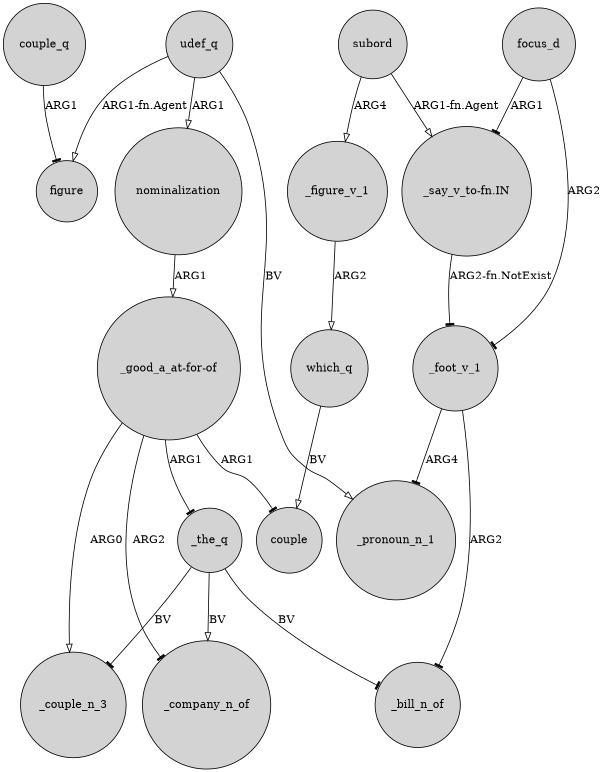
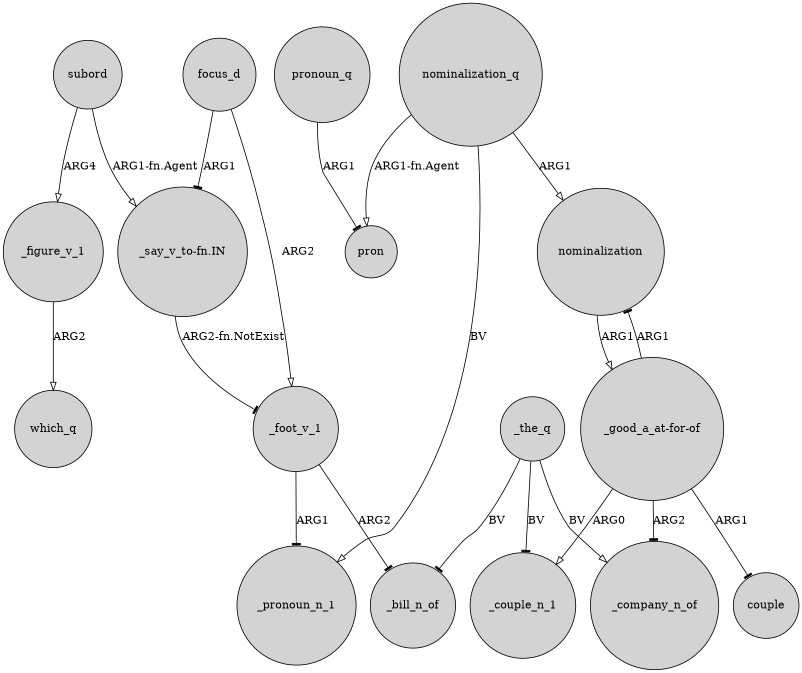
node "couple_q": label "couple_q" -> "pronoun_q"
node "udef_q": label "udef_q" -> "nominalization_q"
node "figure": label "figure" -> "pron"
edge "focus_d" -> "_foot_v_1": arrowhead tee -> onormal
edge "which_q" -> "couple": removed, label "BV"
edge "_foot_v_1" -> "_pronoun_n_1": label "ARG4" -> "ARG1"
edge "_good_a_at-for-of" -> "_the_q": now "_good_a_at-for-of" -> "nominalization"
node "_couple_n_3": label "_couple_n_3" -> "_couple_n_1"
